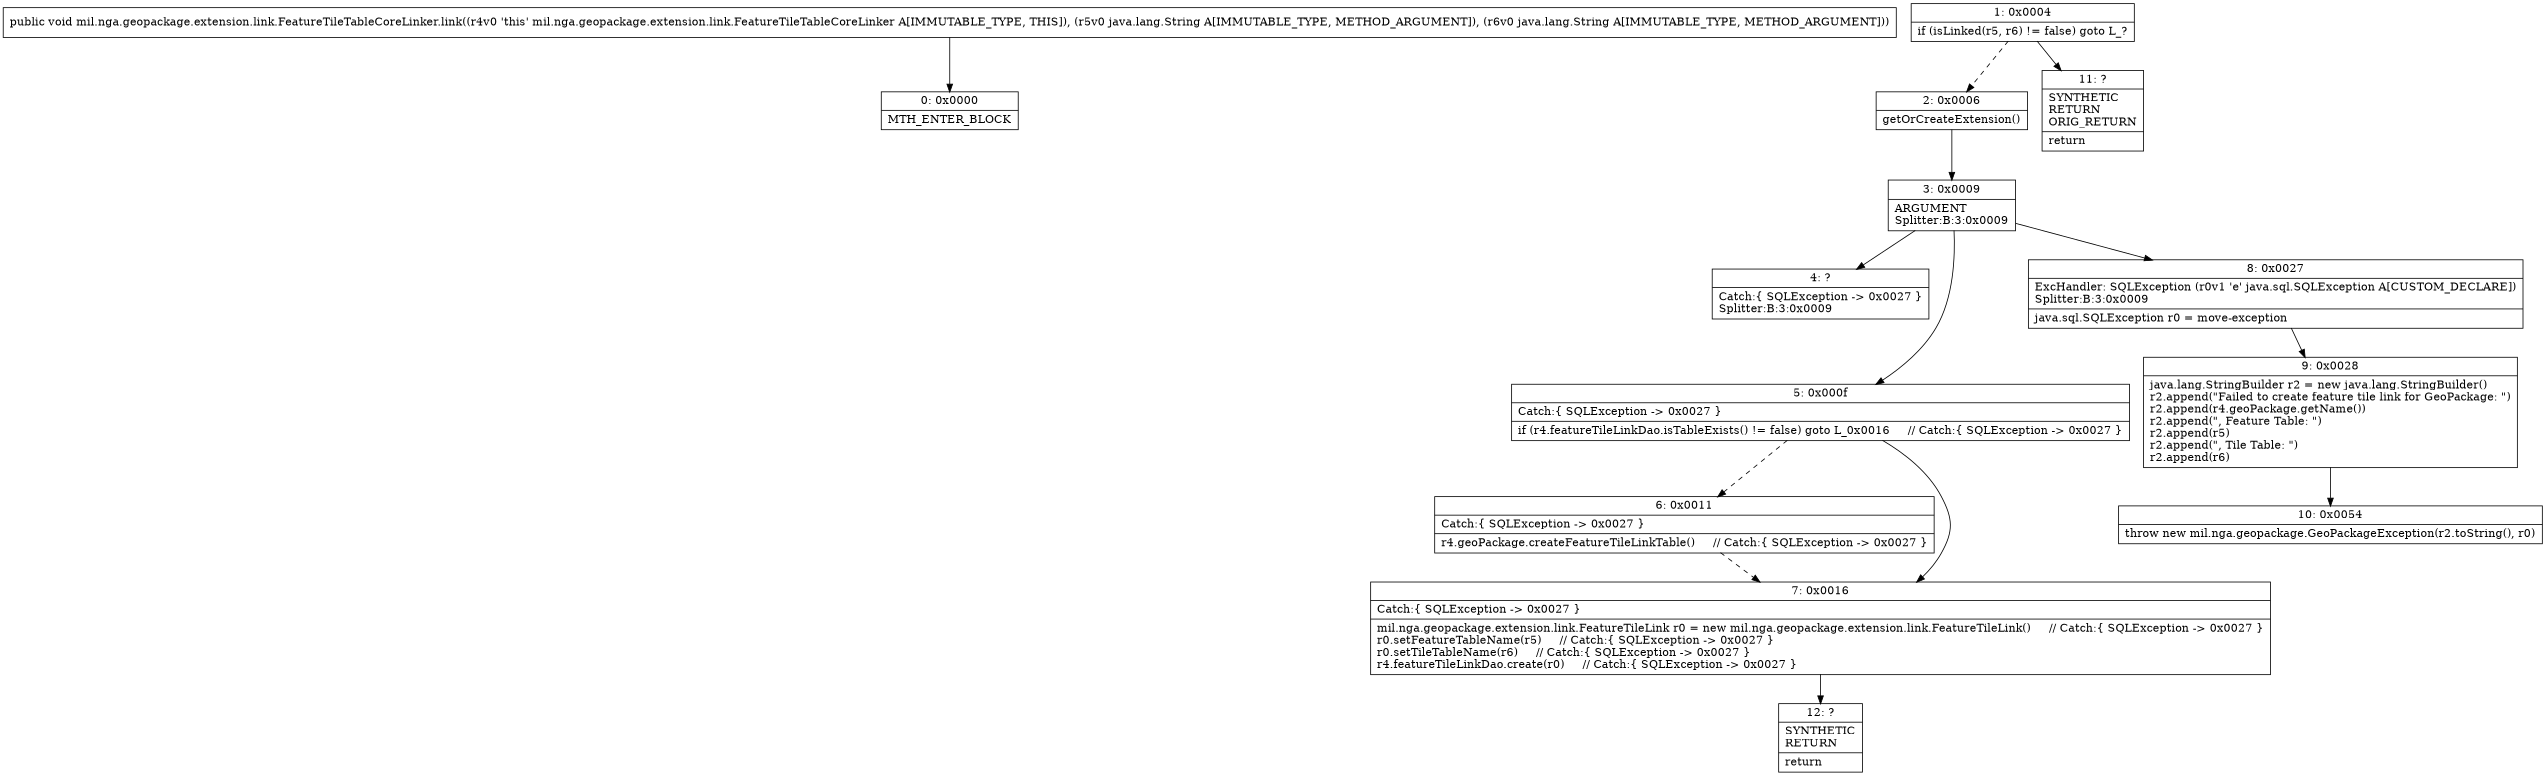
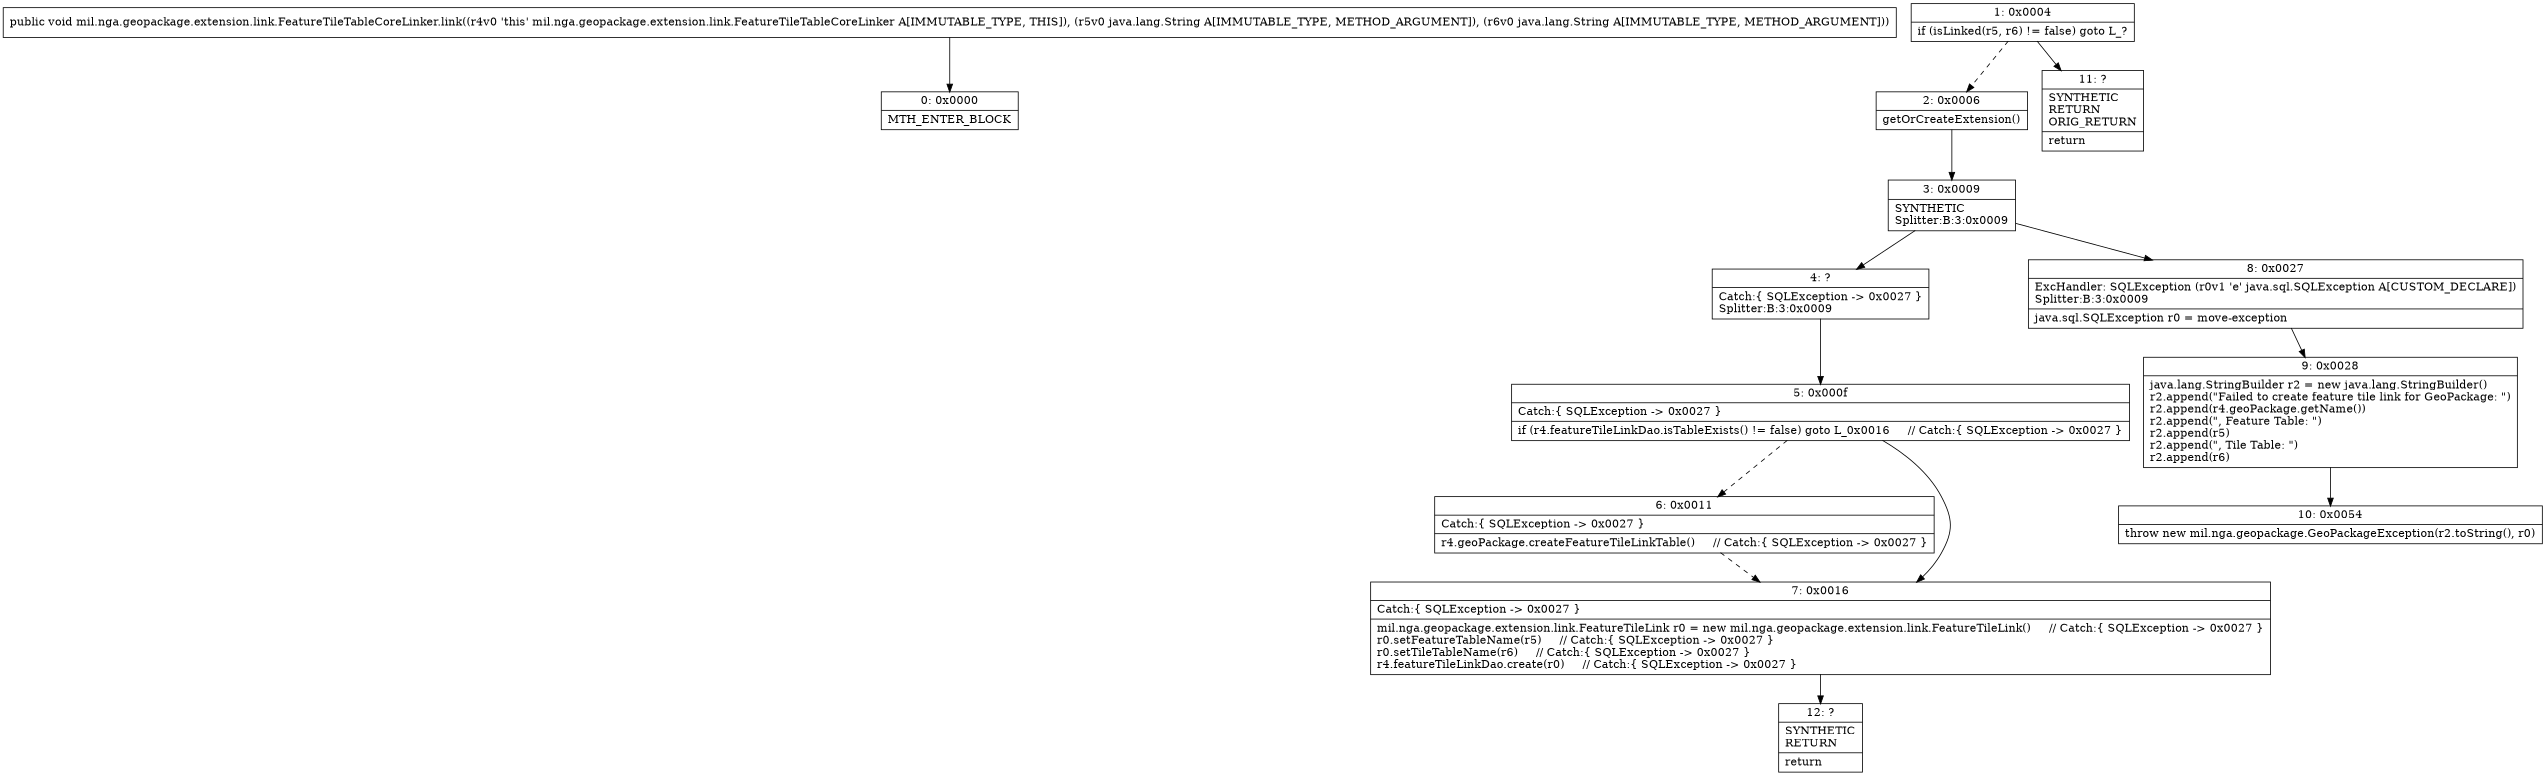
node "3: 0x0009": text "ARGUMENT" -> "SYNTHETIC"
edge "3: 0x0009" -> "5: 0x000f": now "4: ?" -> "5: 0x000f"
